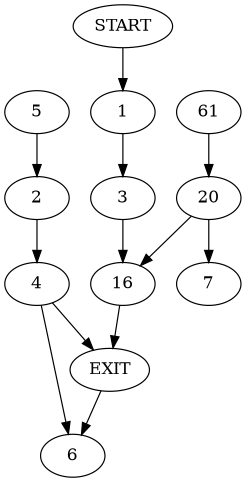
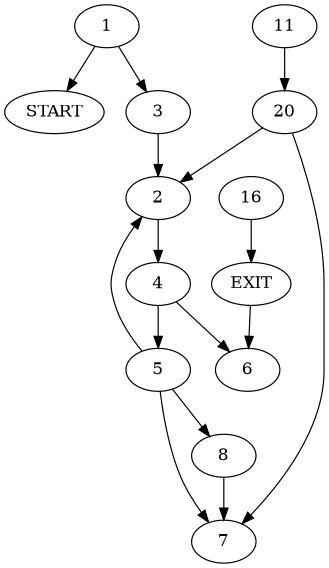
edge "START" -> "1": reversed
node "61": label "61" -> "11"
edge "3" -> "16": now "3" -> "2"
edge "20" -> "16": now "20" -> "2"
edge "4" -> "EXIT": now "4" -> "5"
edge "5" -> "7": added
node "8": added
